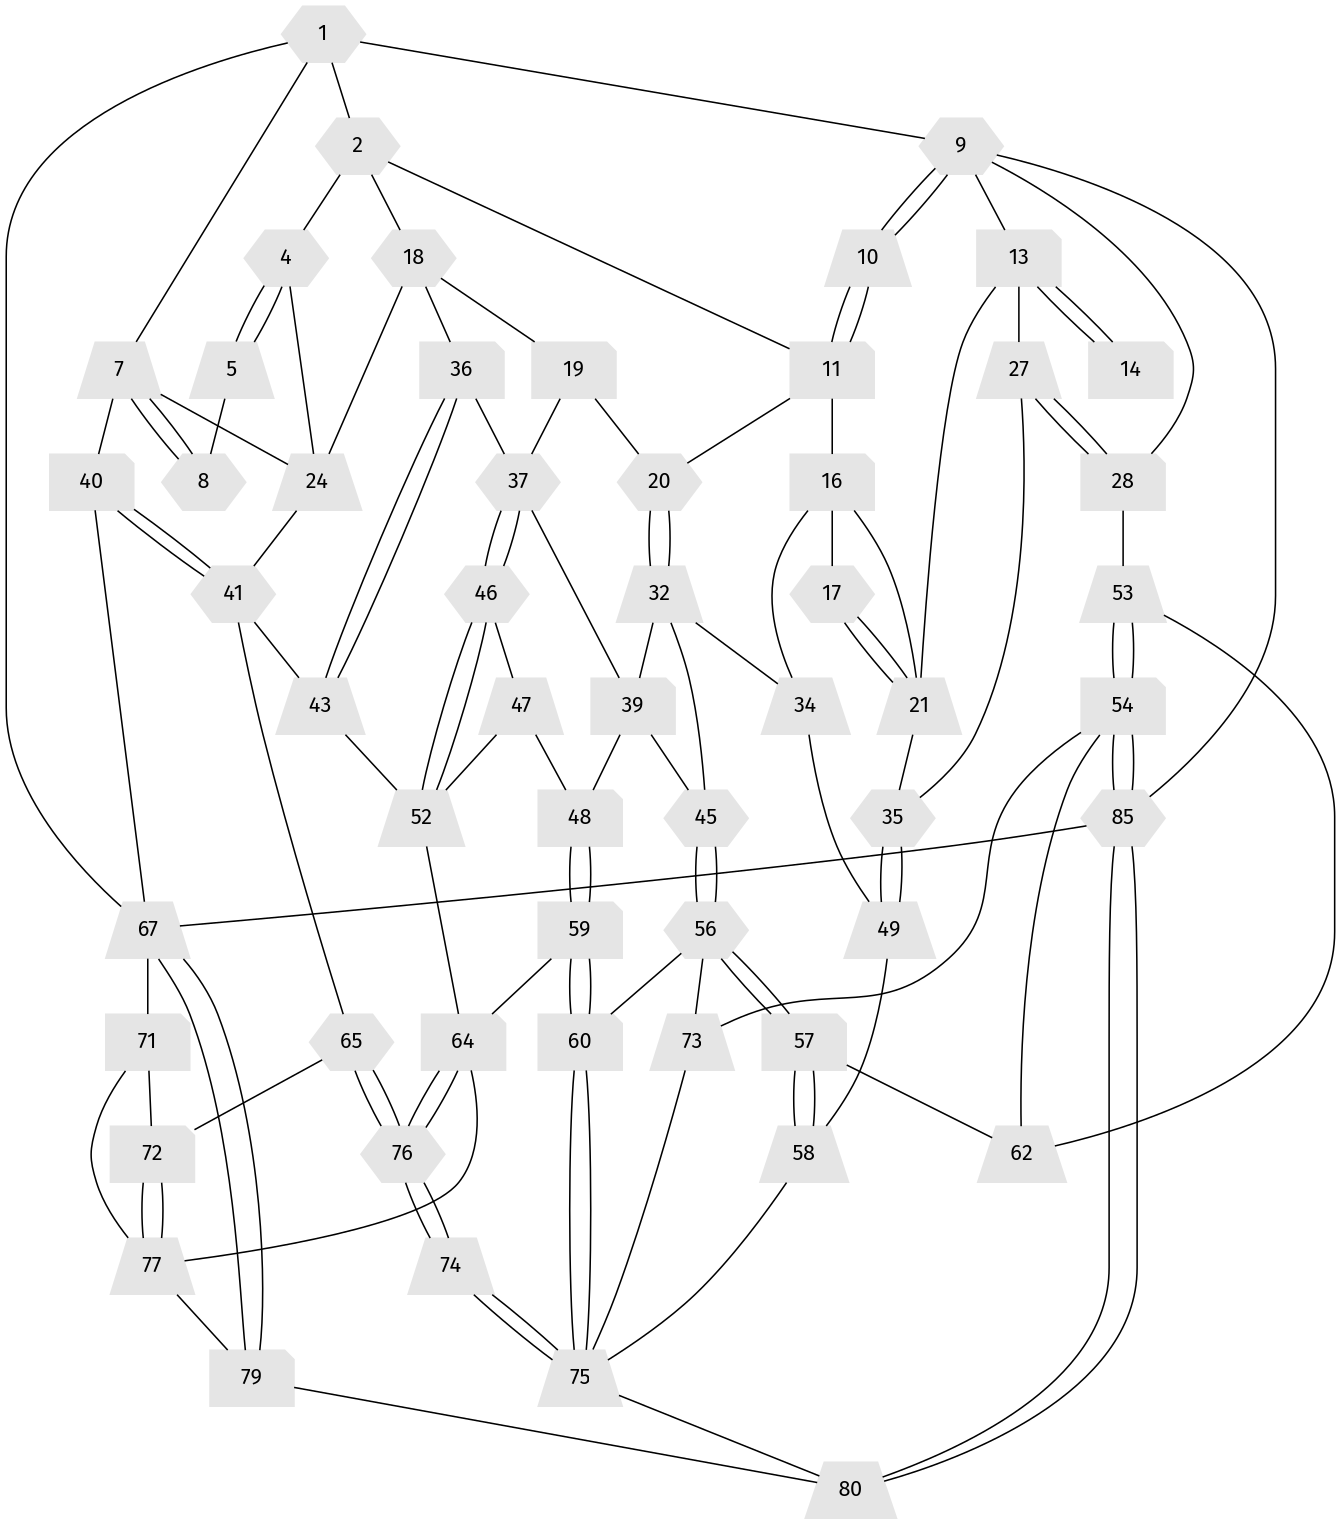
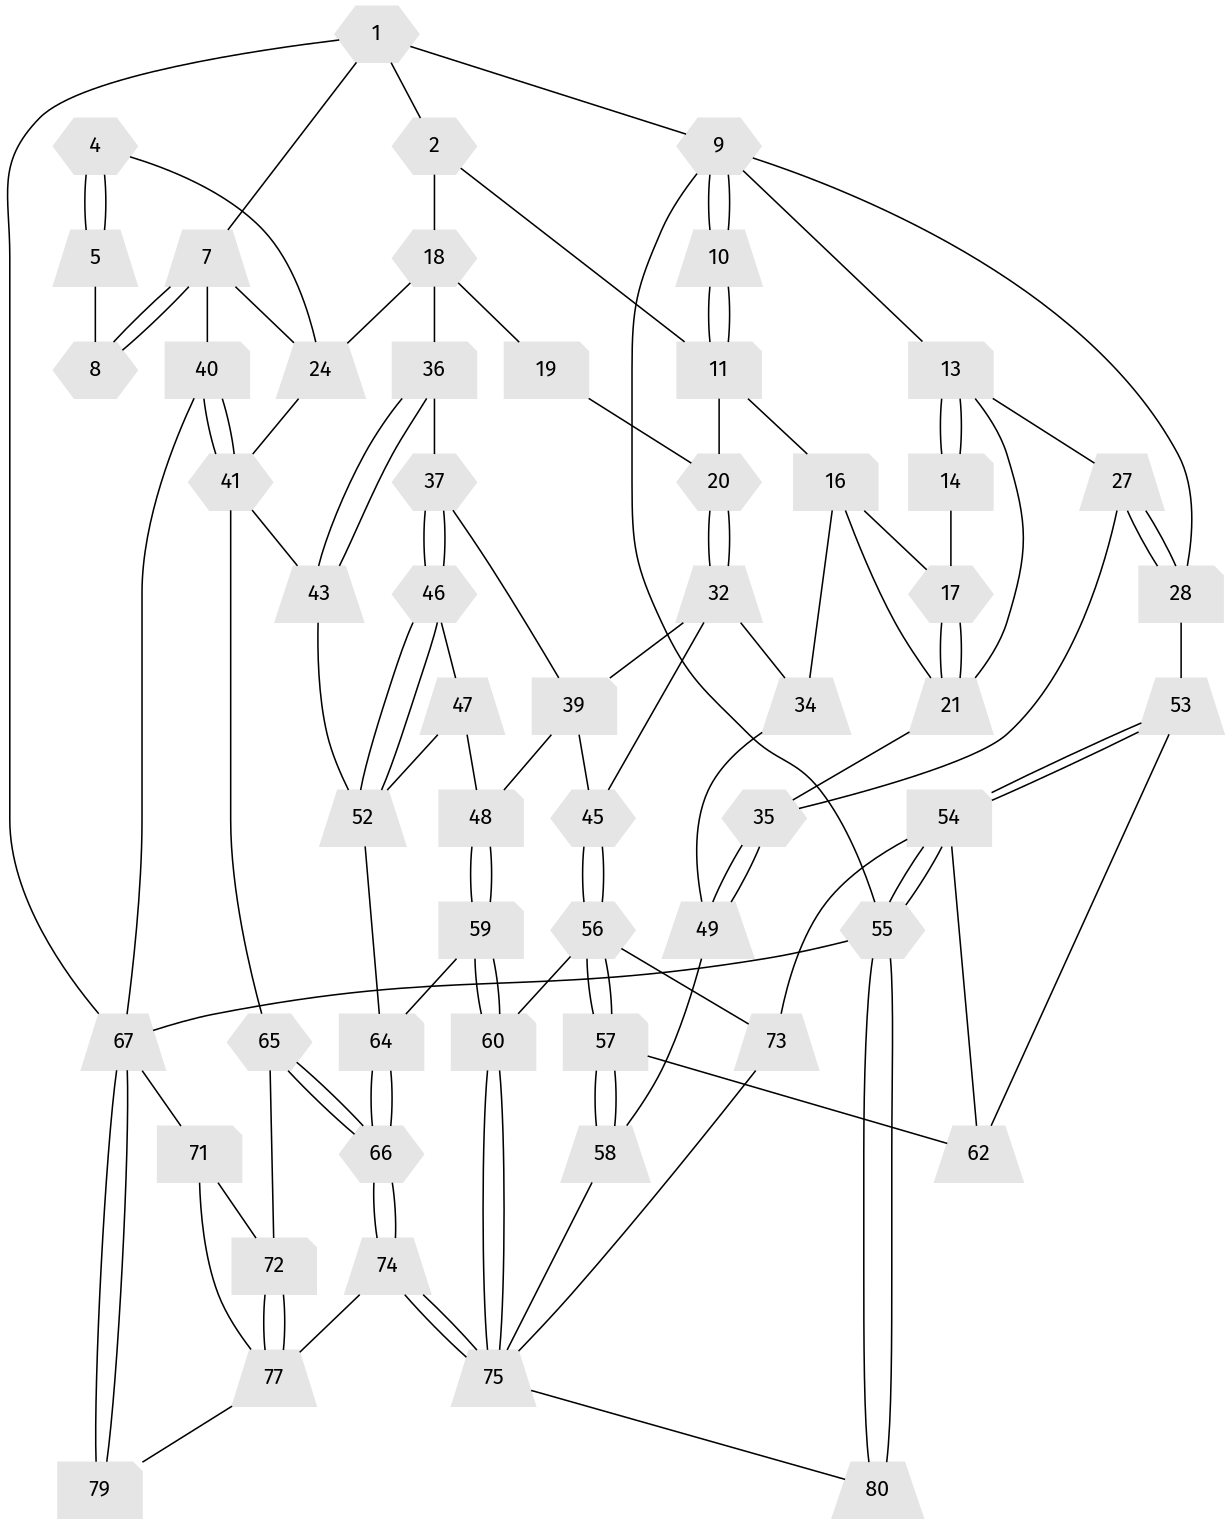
edge "2" -- "4": removed
edge "19" -- "37": removed
edge "14" -- "17": added
node "85": label "85" -> "55"
node "76": label "76" -> "66"
edge "64" -- "77": now "74" -- "77"
edge "79" -- "80": removed
